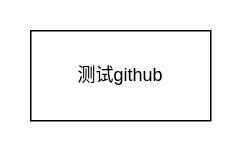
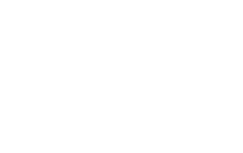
node "测试github": removed
